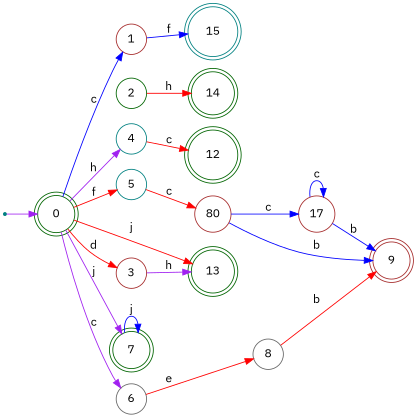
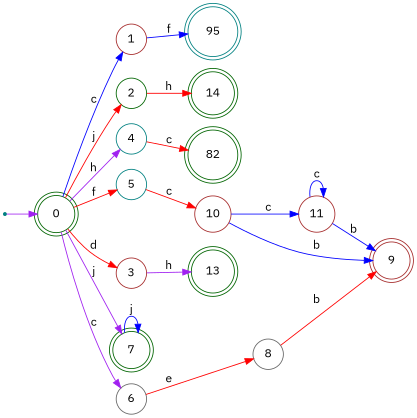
node "15": label "15" -> "95"
node "12": label "12" -> "82"
node "80": label "80" -> "10"
node "17": label "17" -> "11"
edge "0" -> "13": now "0" -> "2"
